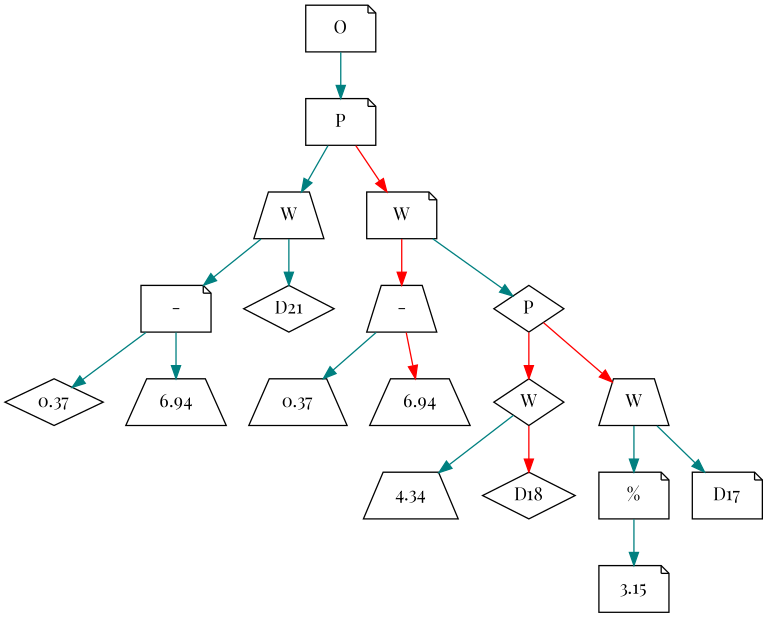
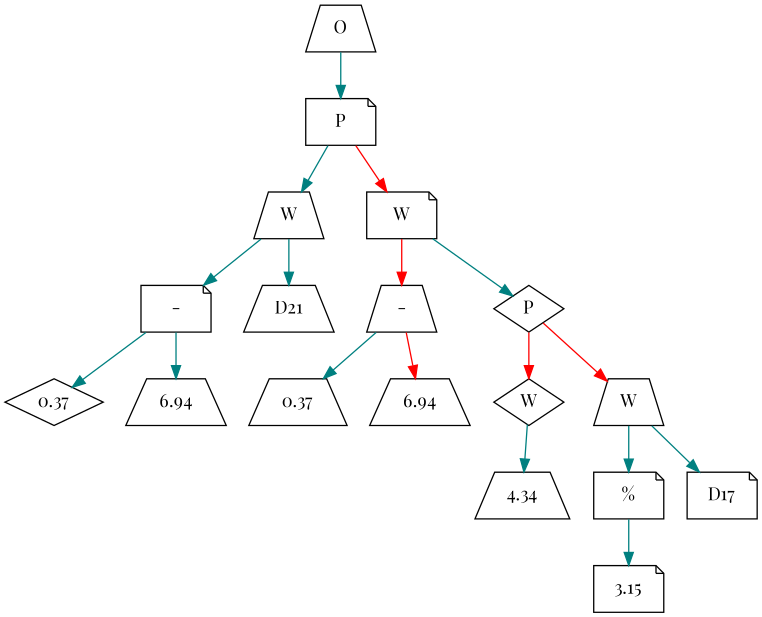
node "O": shape note -> trapezium
node "D21": shape diamond -> trapezium
node "D18": removed
